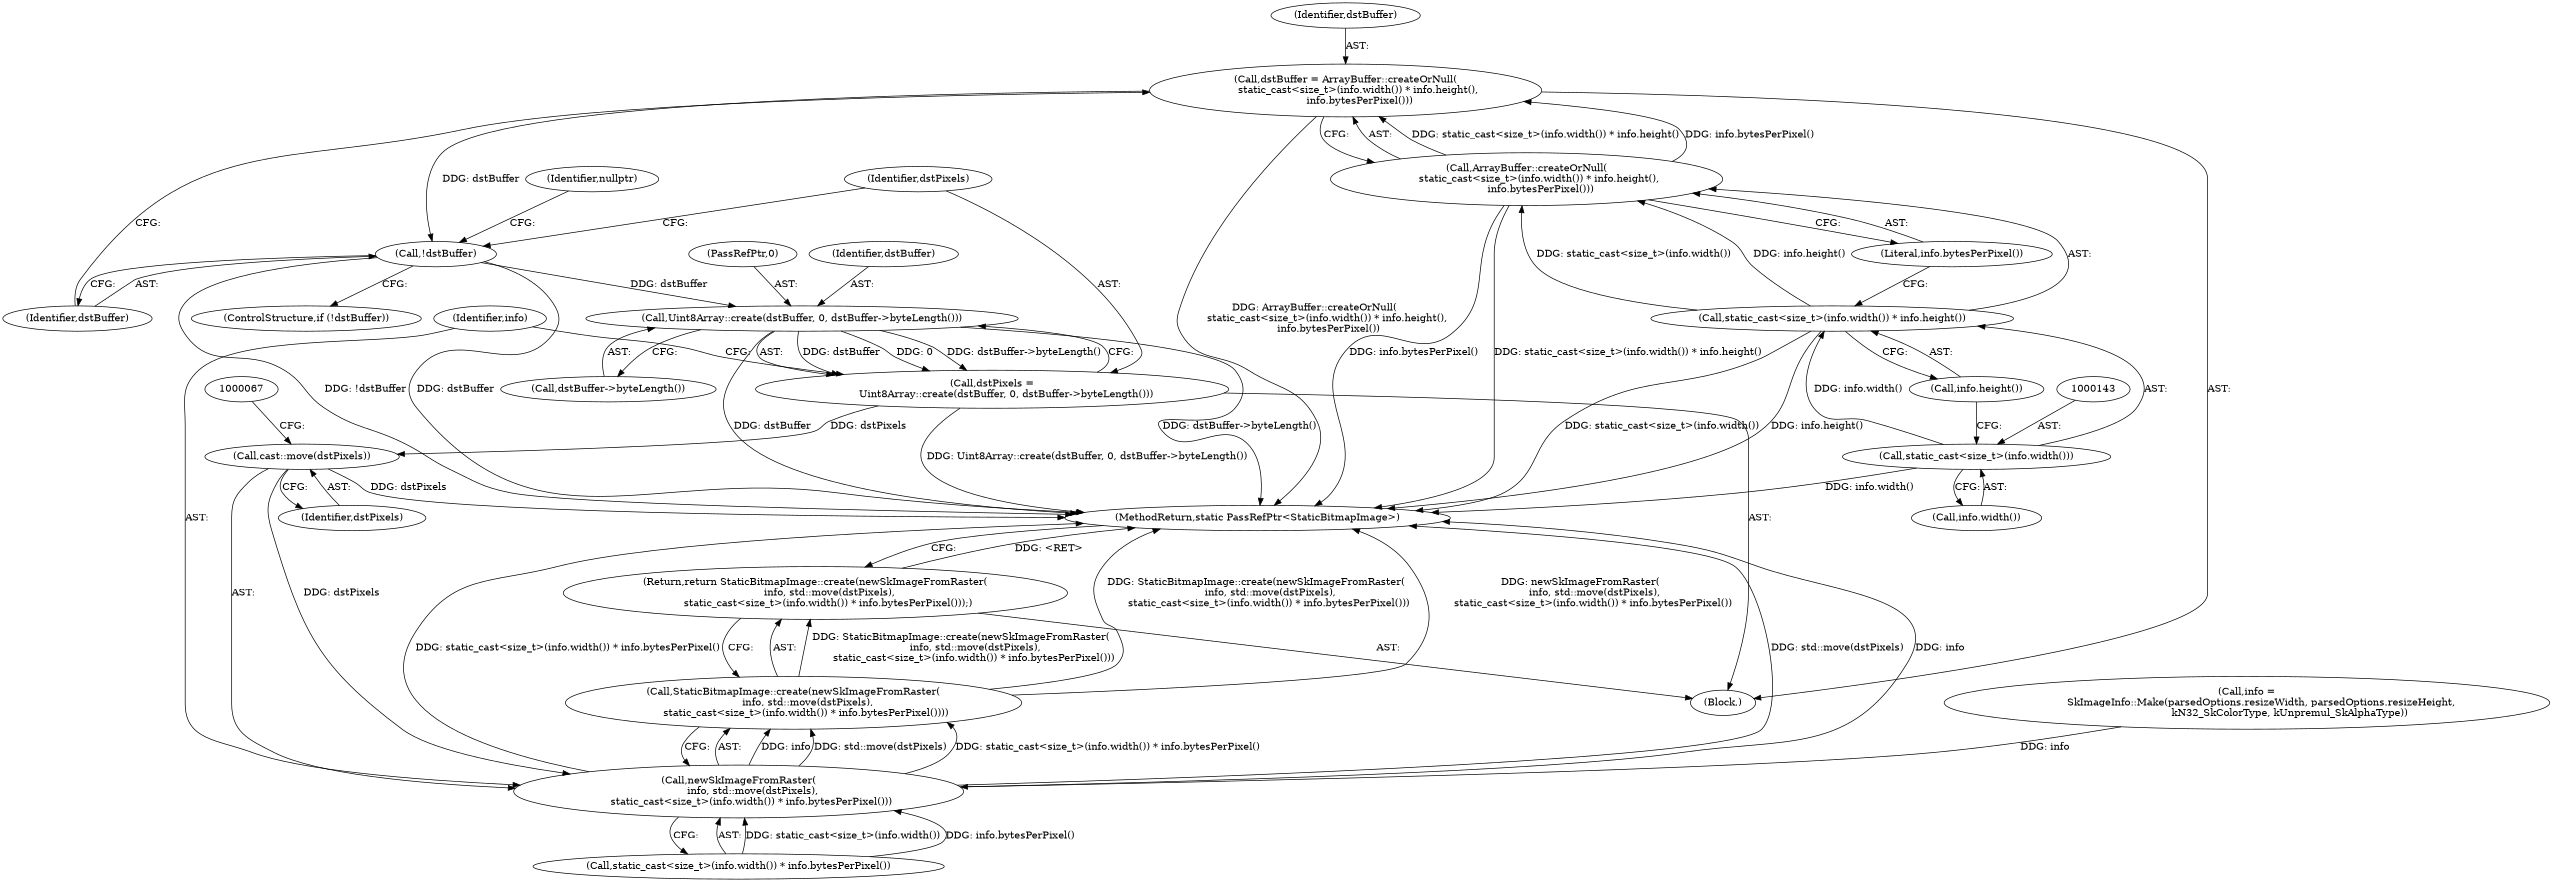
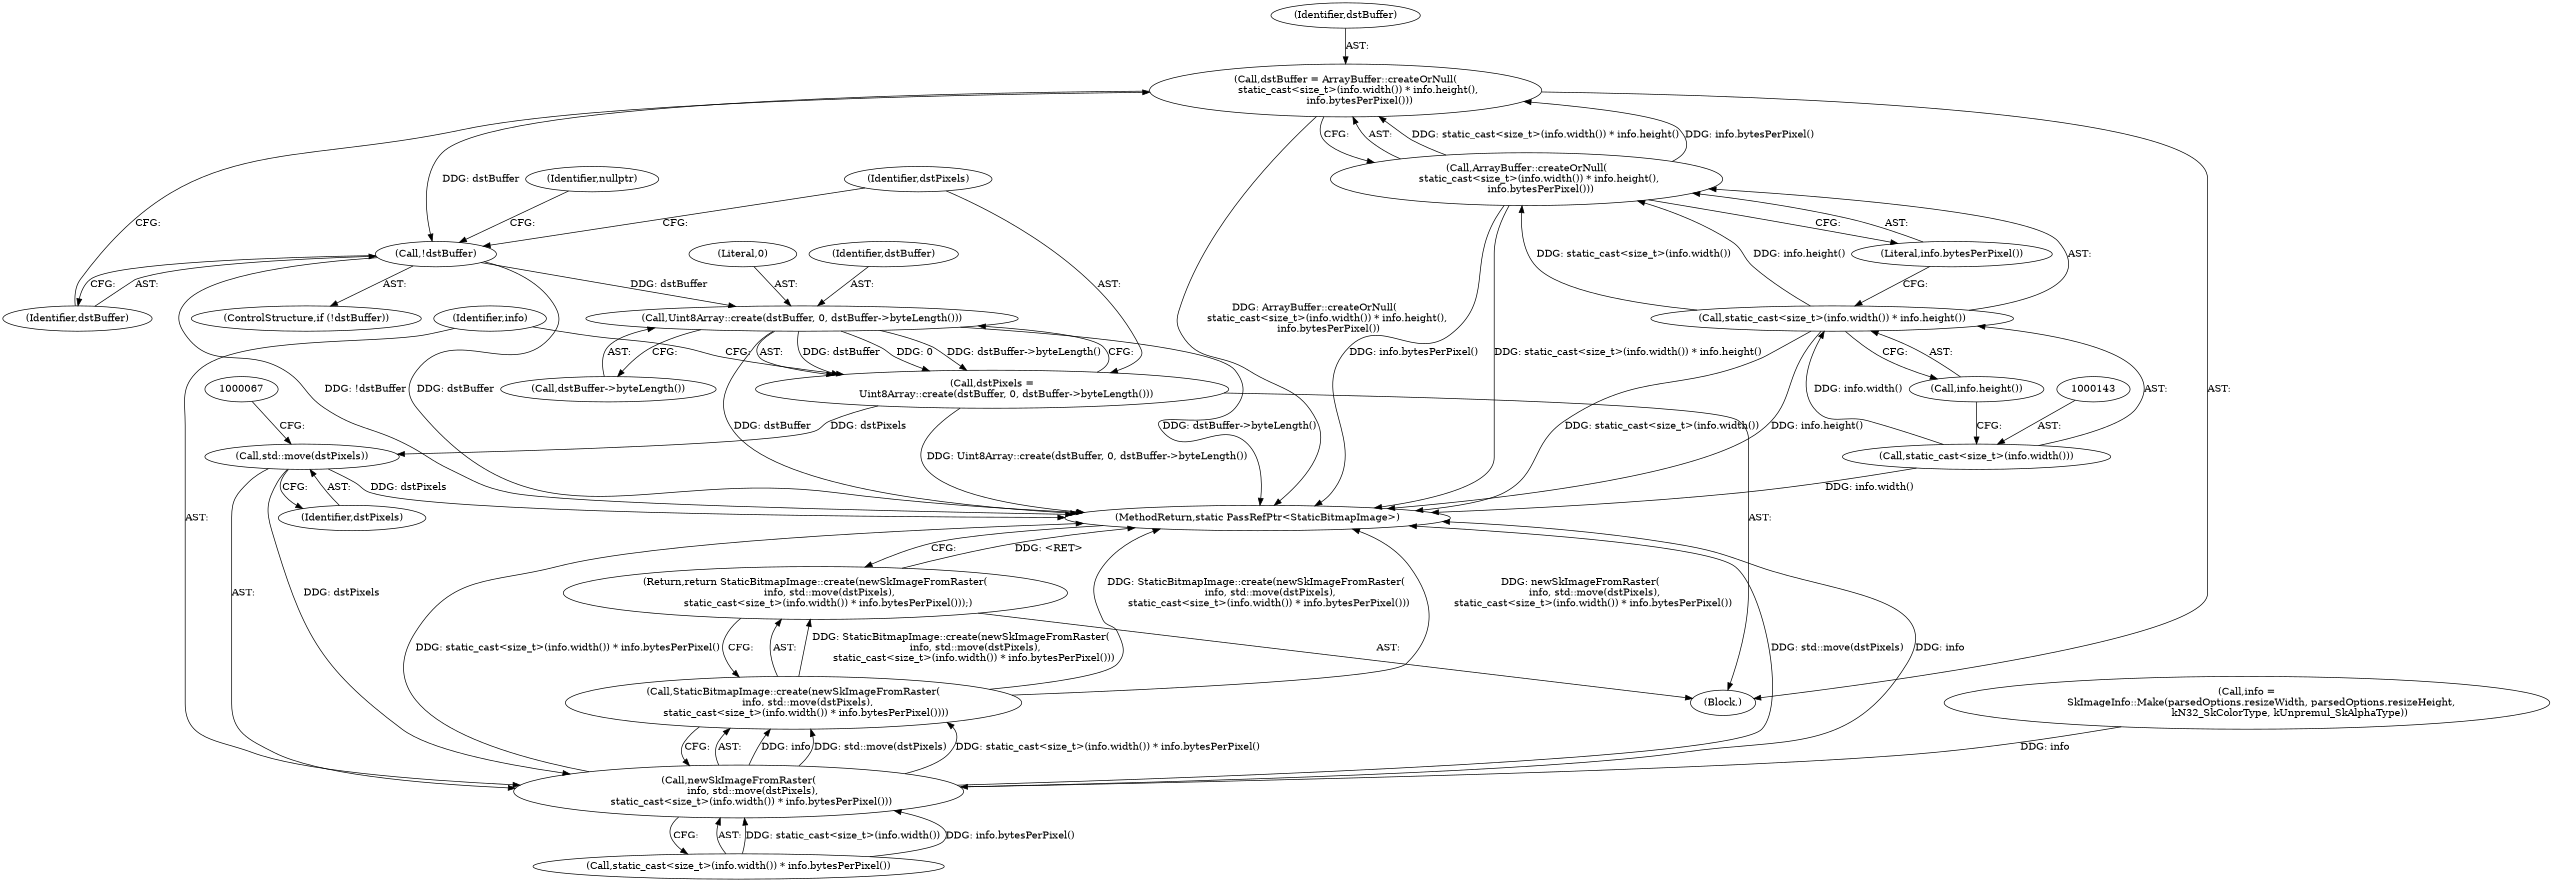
node "(PassRefPtr,0)": label "(PassRefPtr,0)" -> "(Literal,0)"
edge "(Call,!dstBuffer)" -> "(ControlStructure,if (!dstBuffer))": label "CFG: " -> "AST: "
node "(Call,cast::move(dstPixels))": label "(Call,cast::move(dstPixels))" -> "(Call,std::move(dstPixels))"
node "(Call,info.width())": removed
